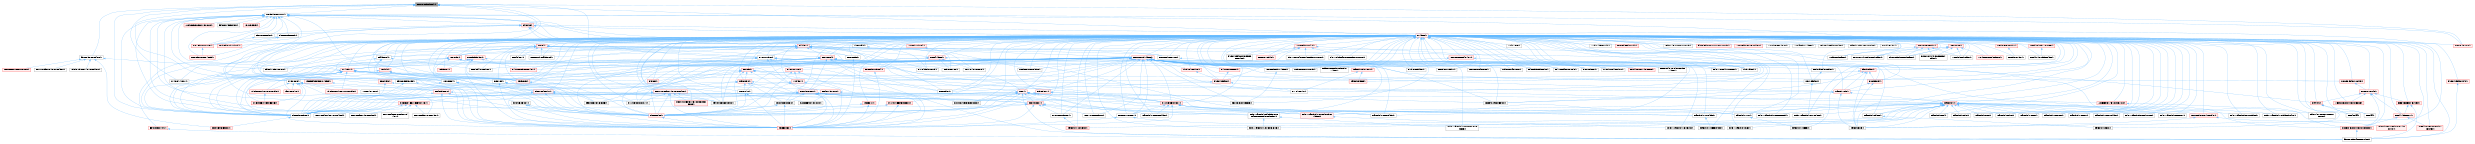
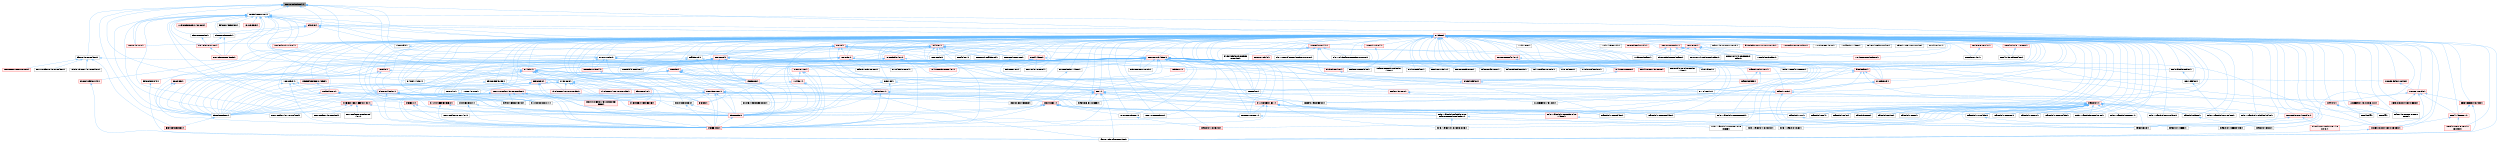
edge "SlateBasics.h" -> "SErrorHint.h": now "Dialogs.h" -> "SErrorHint.h"
